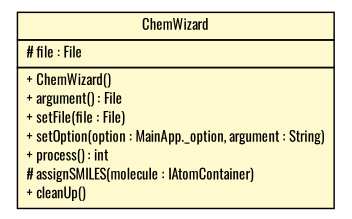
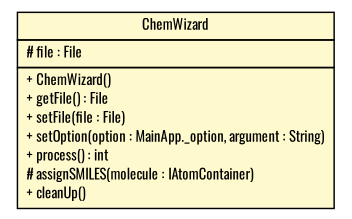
node "ChemWizard": text "+ argument() : File" -> "+ getFile() : File"
